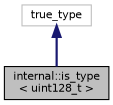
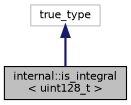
node "internal::is_type < uint128_t >": label "internal::is_type < uint128_t >" -> "internal::is_integral < uint128_t >"
